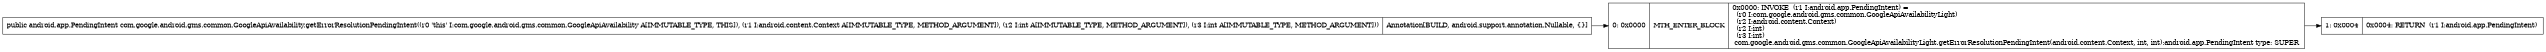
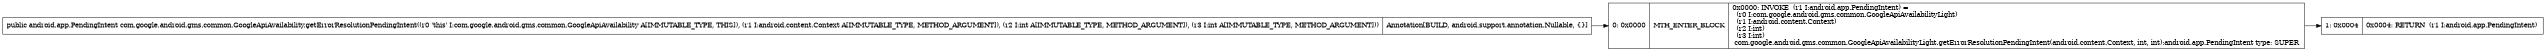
node "0: 0x0000": text "(r2 I:android.content.Context)" -> "(r1 I:android.content.Context)"
